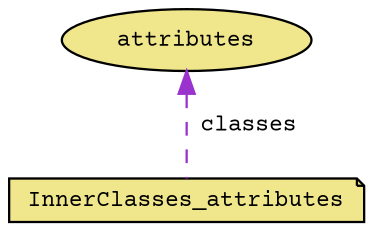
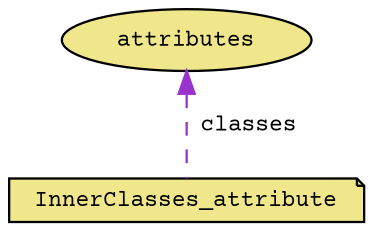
node "InnerClasses_attributes": label "InnerClasses_attributes" -> "InnerClasses_attribute"
